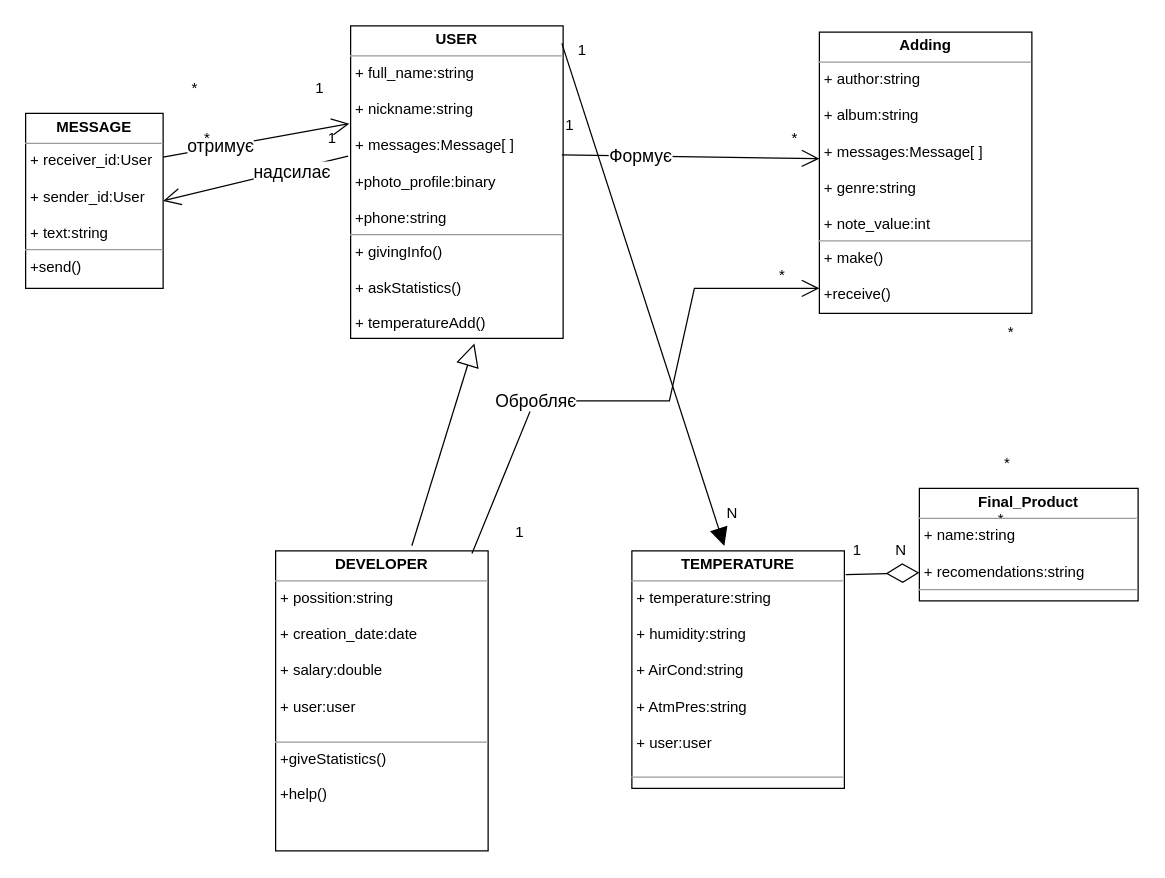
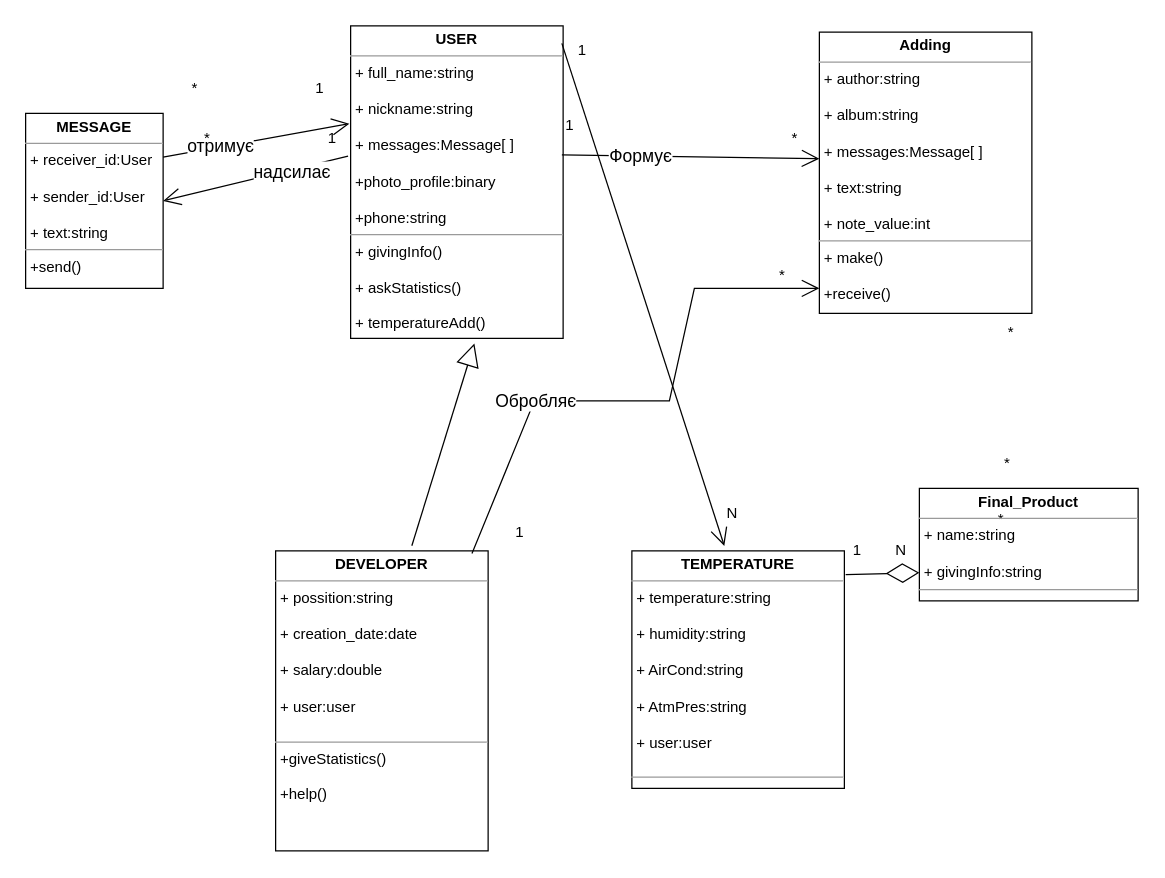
node "Adding + author:string + album:string + messages:Message[ ] + genre:string + note_value:int + make() +receive()": label "Adding + author:string + album:string + messages:Message[ ] + genre:string + note_value:int + make() +receive()" -> "Adding + author:string + album:string + messages:Message[ ] + text:string + note_value:int + make() +receive()"
node "Final_Product + name:string + recomendations:string": label "Final_Product + name:string + recomendations:string" -> "Final_Product + name:string + givingInfo:string"
edge "USER + full_name:string + nickname:string + messages:Message[ ] +photo_profile:binary +phone:string + givingInfo() + askStatistics() + temperatureAdd()" -> "TEMPERATURE + temperature:string + humidity:string + AirCond:string + AtmPres:string + user:user": arrowhead block -> open
